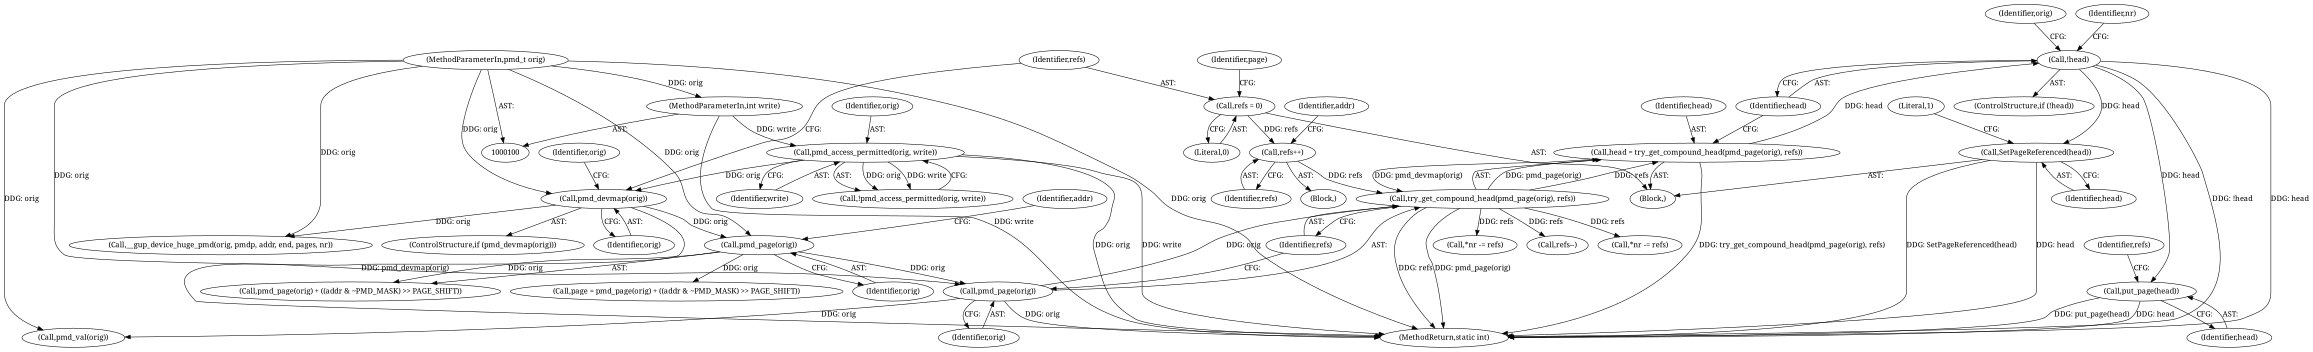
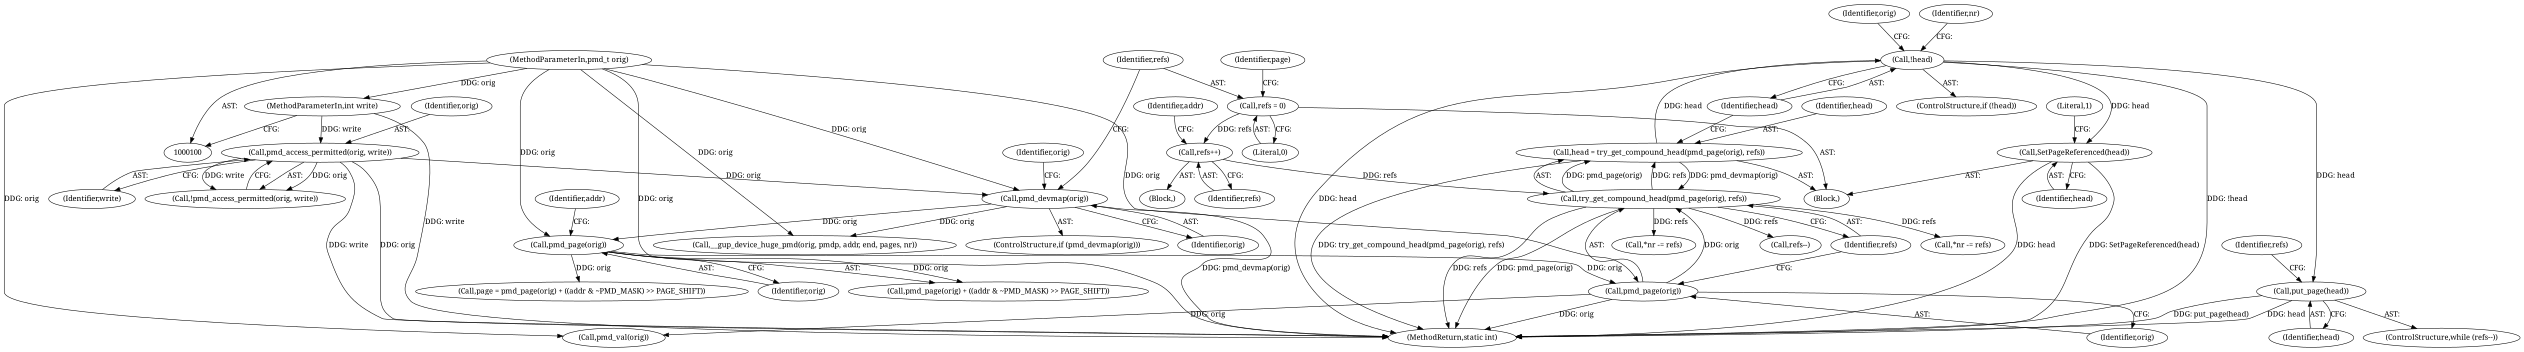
edge "(MethodParameterIn,int write)" -> "1000100": label "AST: " -> "CFG: "
node "(ControlStructure,while (refs--))": added
